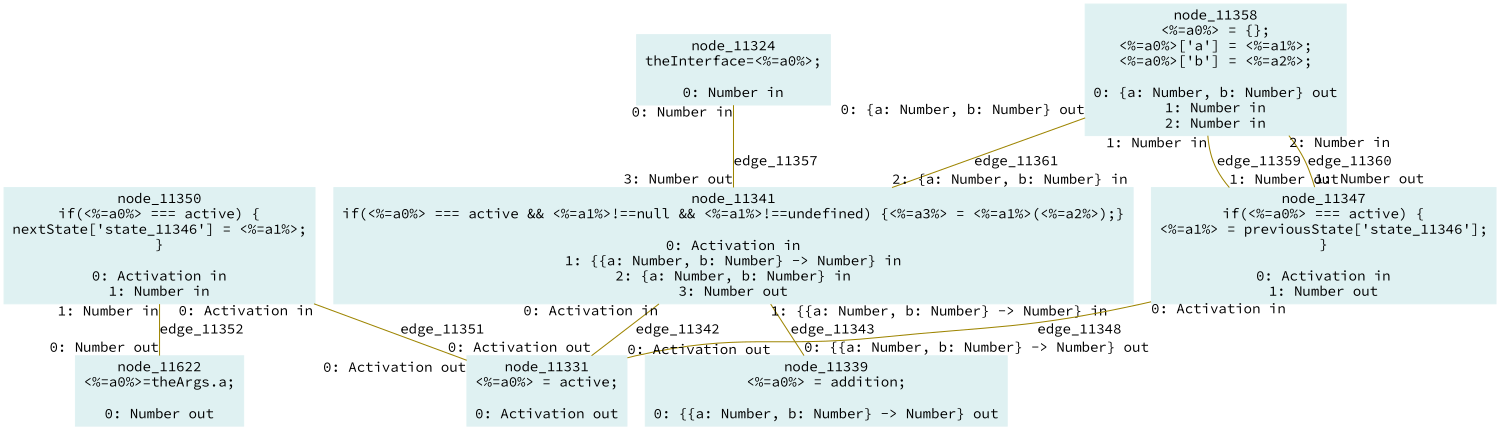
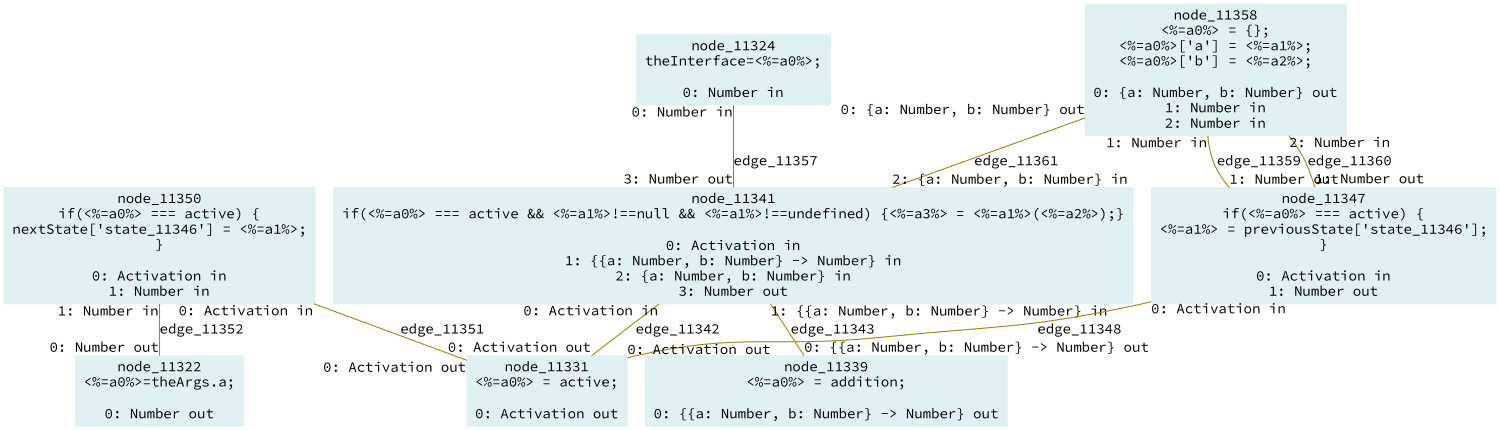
node "node_11622 <%=a0%>=theArgs.a; 0: Number out": label "node_11622 <%=a0%>=theArgs.a; 0: Number out" -> "node_11322 <%=a0%>=theArgs.a; 0: Number out"
